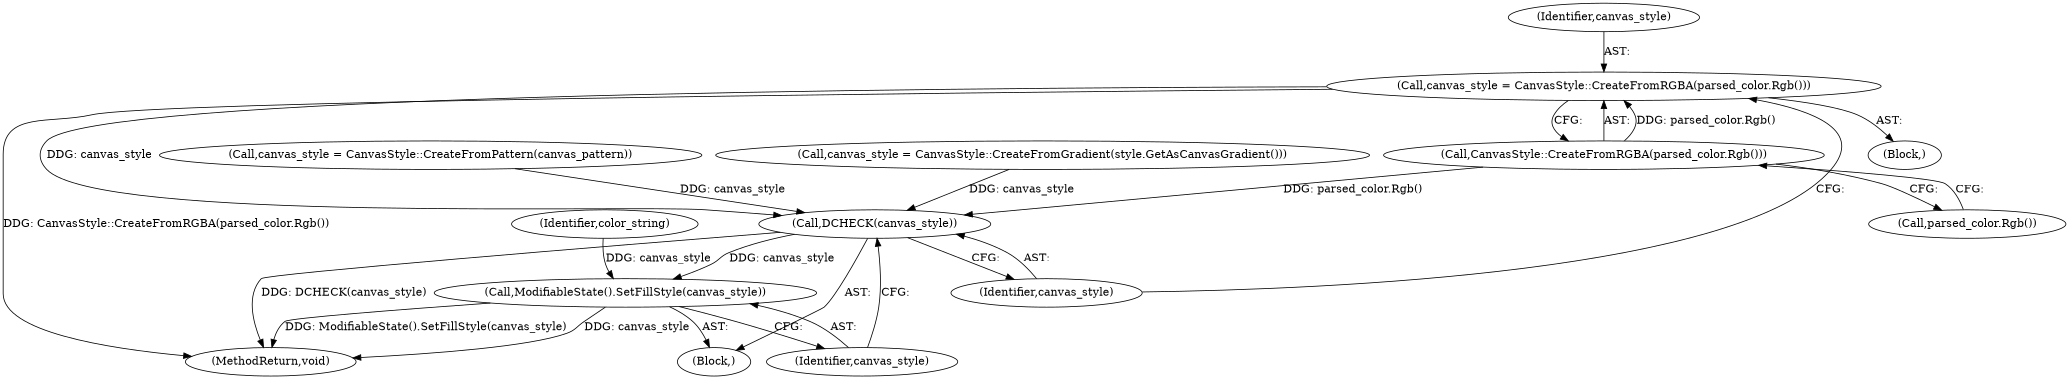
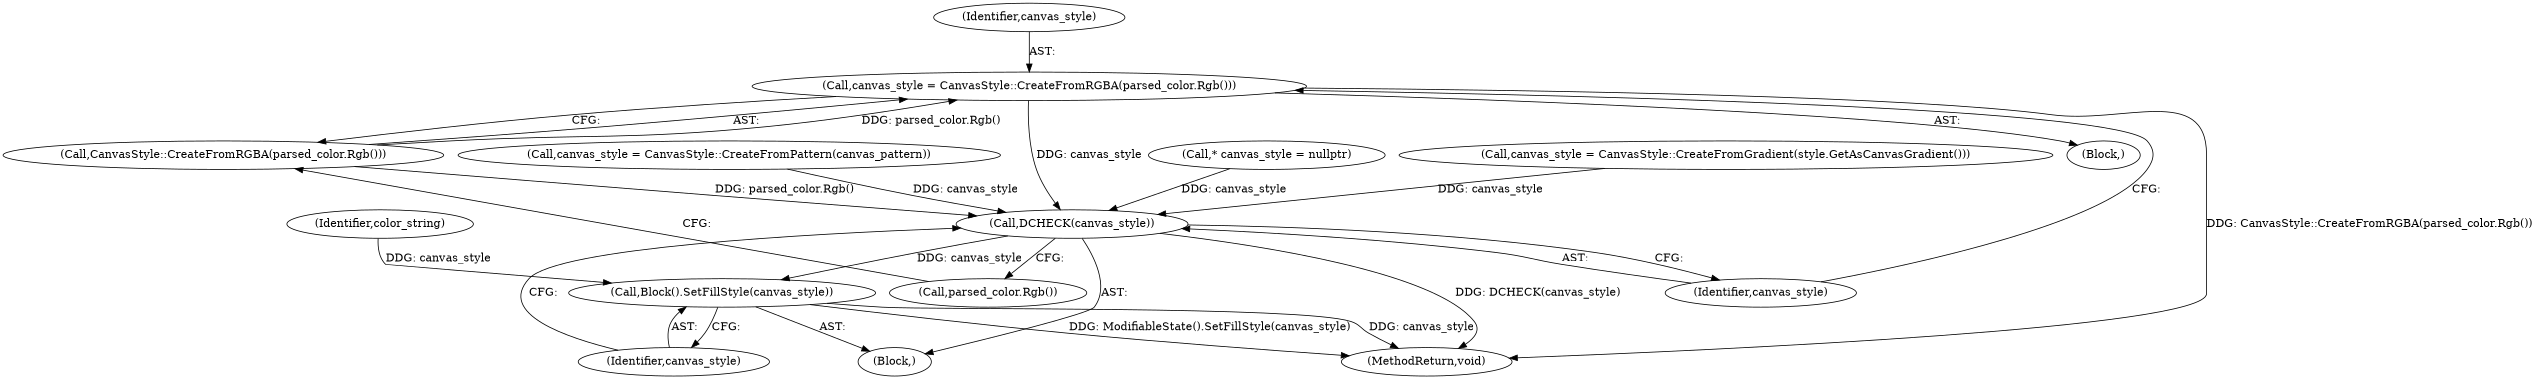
node "(Call,* canvas_style = nullptr)": added
edge "(Call,CanvasStyle::CreateFromRGBA(parsed_color.Rgb()))" -> "(Call,parsed_color.Rgb())": now "(Call,DCHECK(canvas_style))" -> "(Call,parsed_color.Rgb())"
node "(Call,ModifiableState().SetFillStyle(canvas_style))": label "(Call,ModifiableState().SetFillStyle(canvas_style))" -> "(Call,Block().SetFillStyle(canvas_style))"
